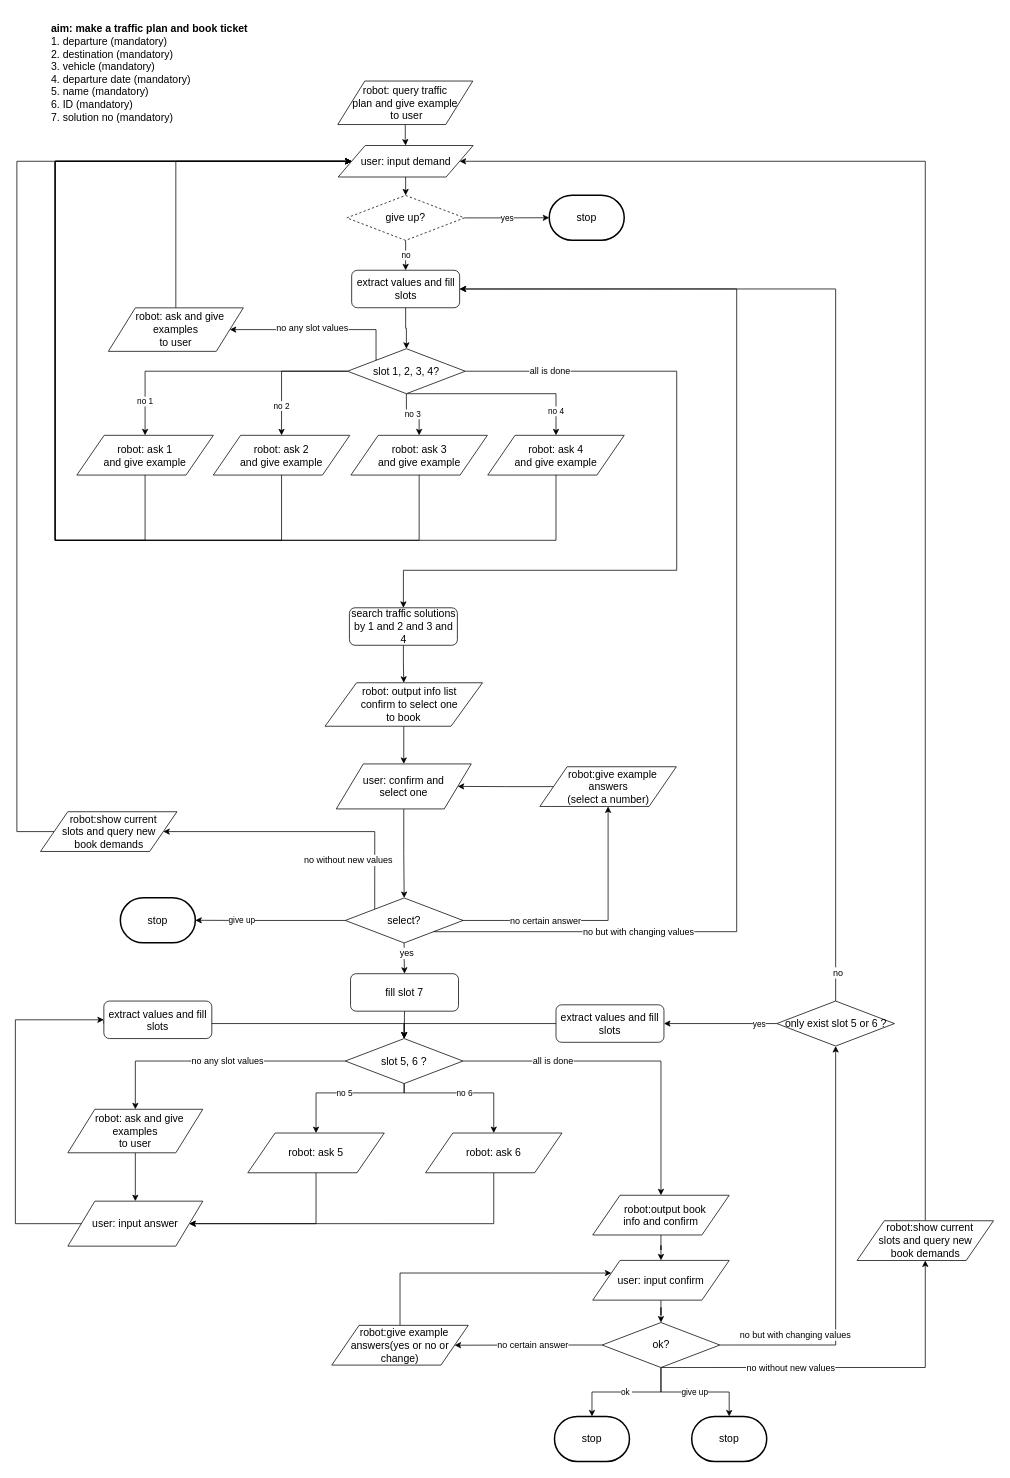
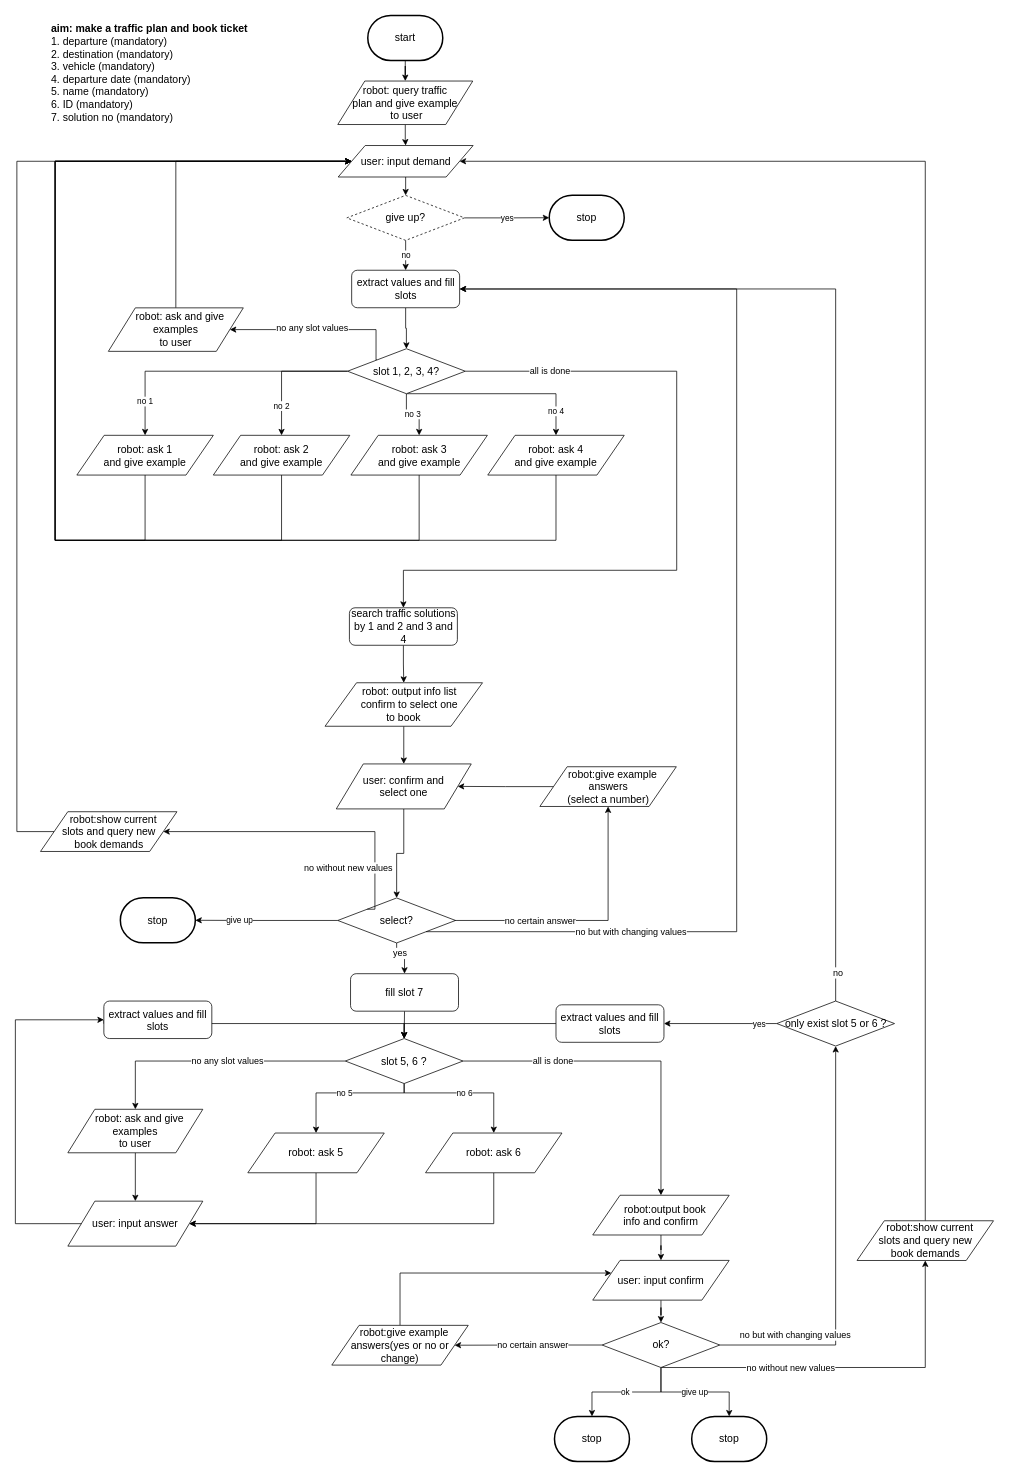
node "start": added
edge "start" -> "robot: query traffic plan and give example to user": added
node "select?": moved (404, 921) -> (397, 921)
